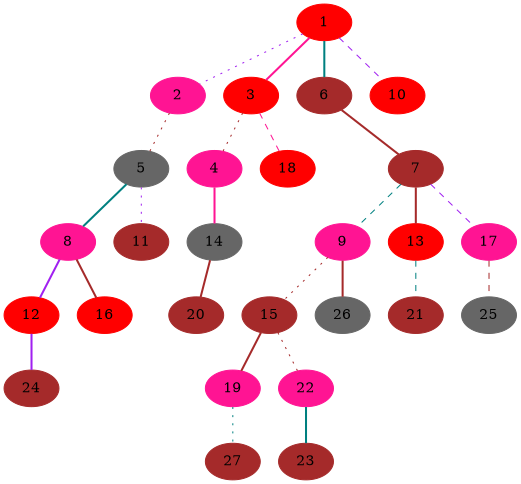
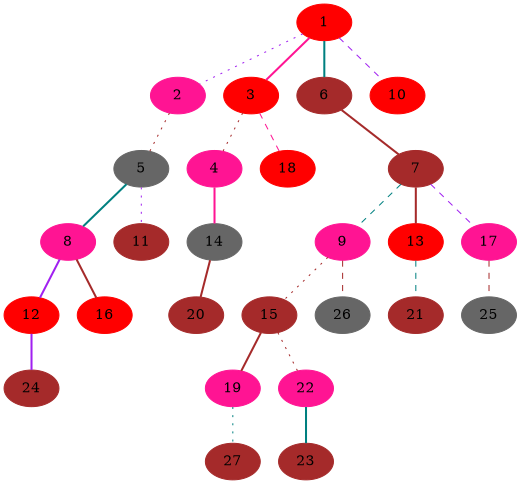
edge "9" -- "26": style bold -> dashed
